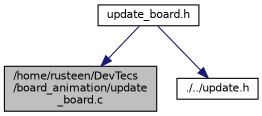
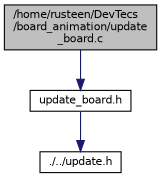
edge "update_board.h" -> "/home/rusteen/DevTecs /board_animation/update _board.c": reversed
